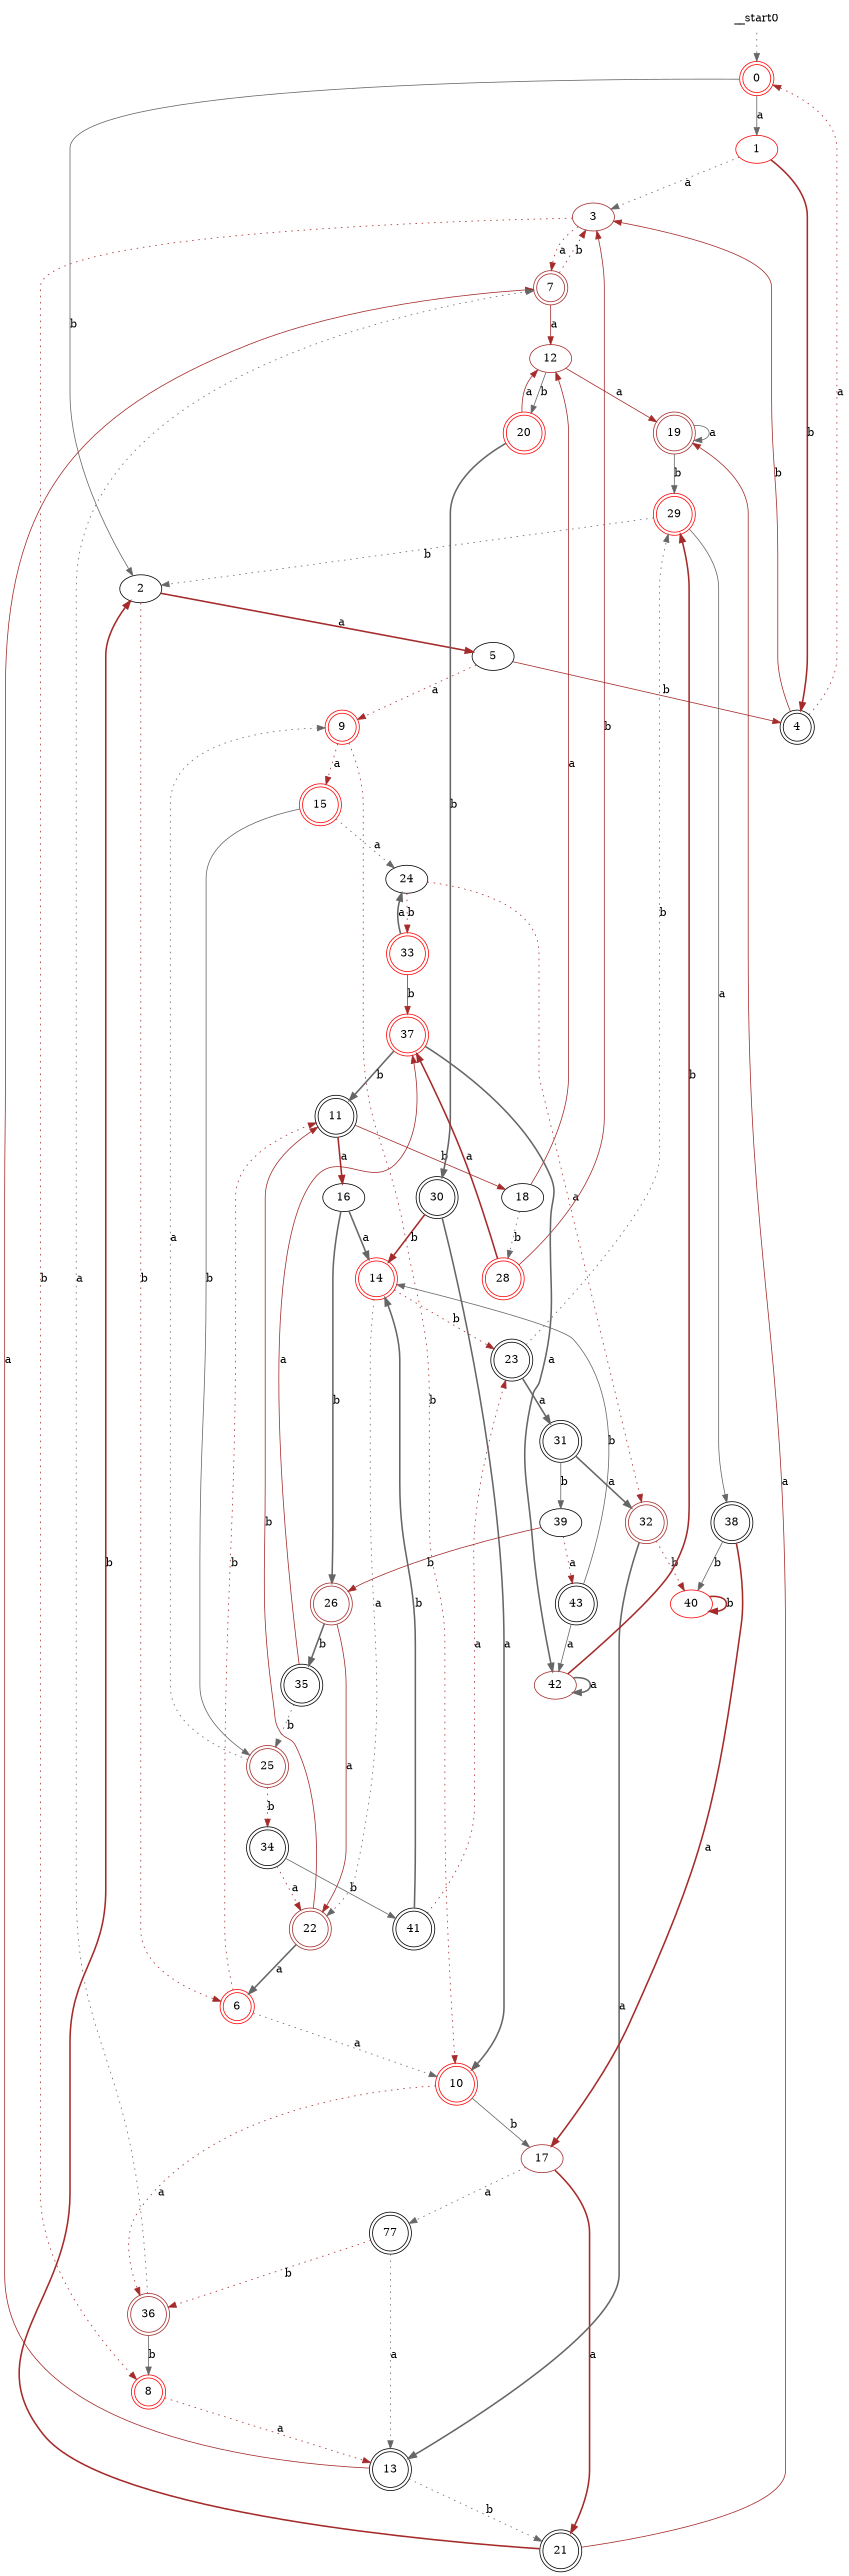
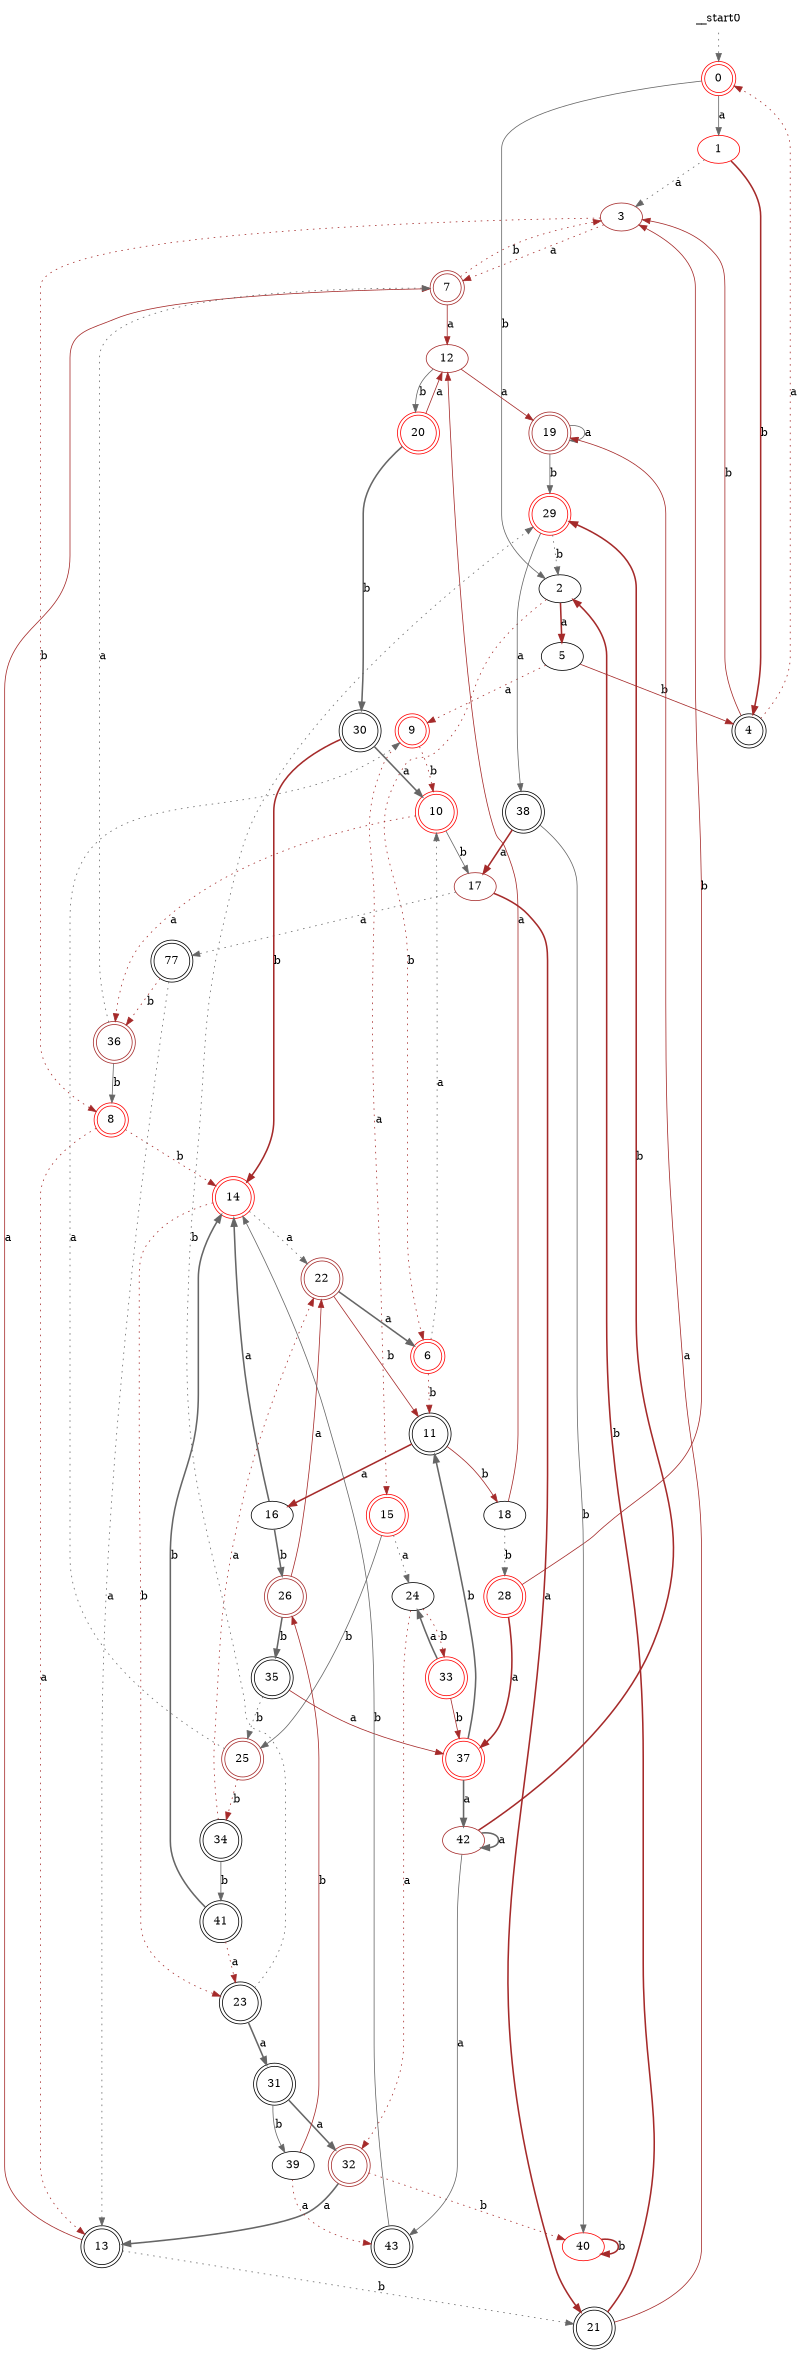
edge "8" -> "14": added, label "b"
edge "43" -> "42": reversed
